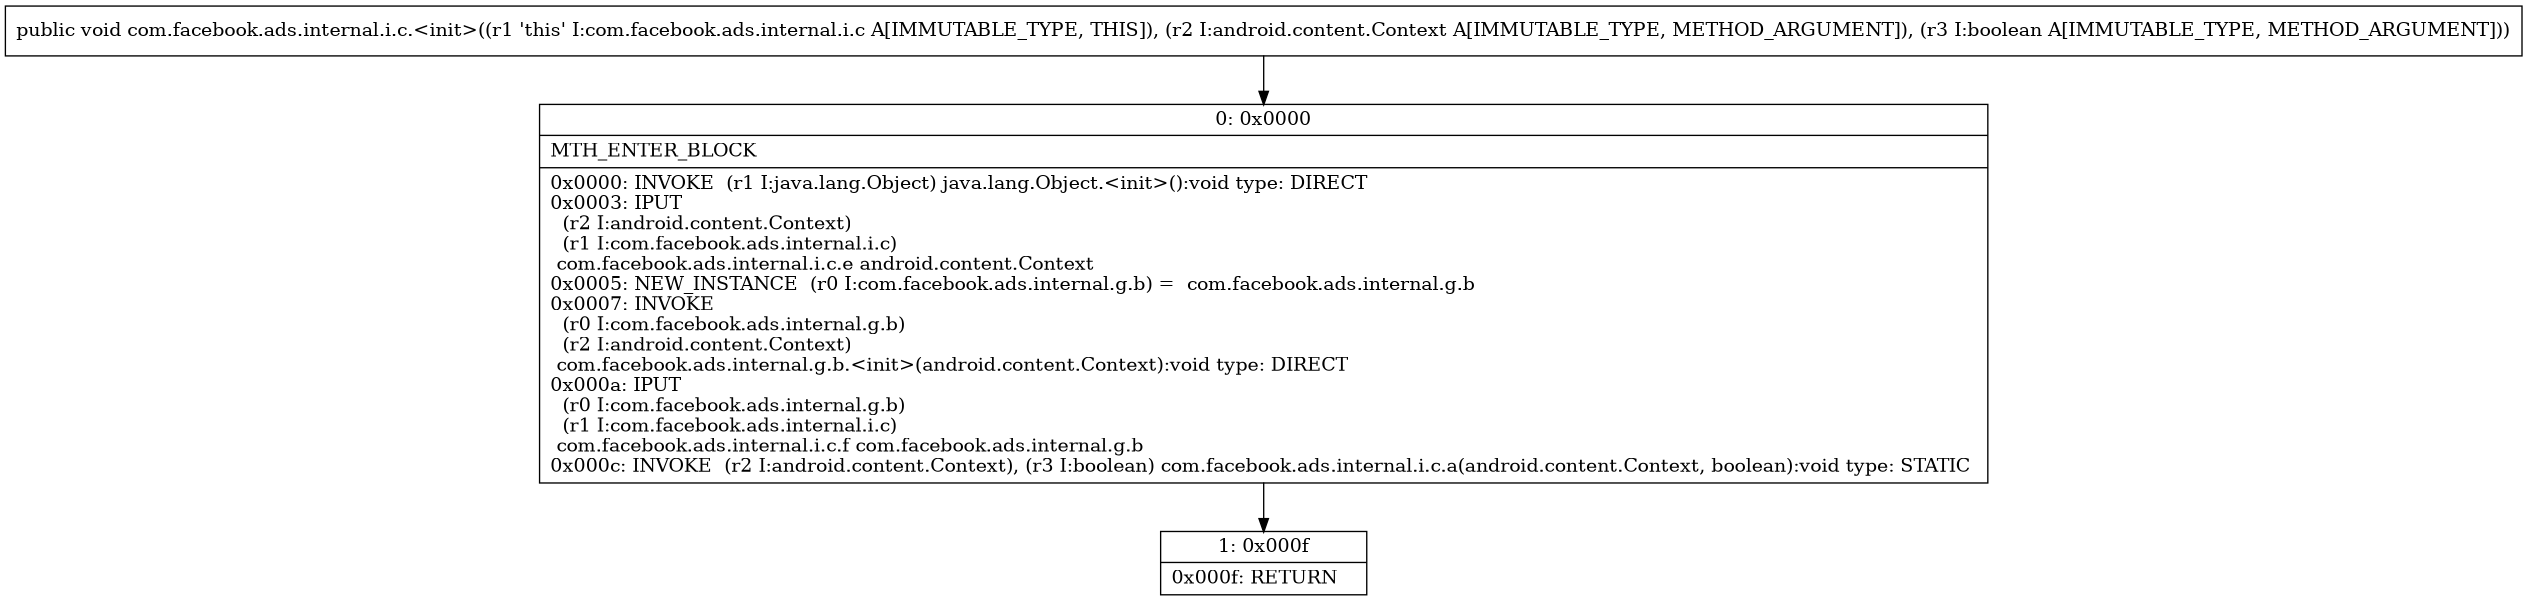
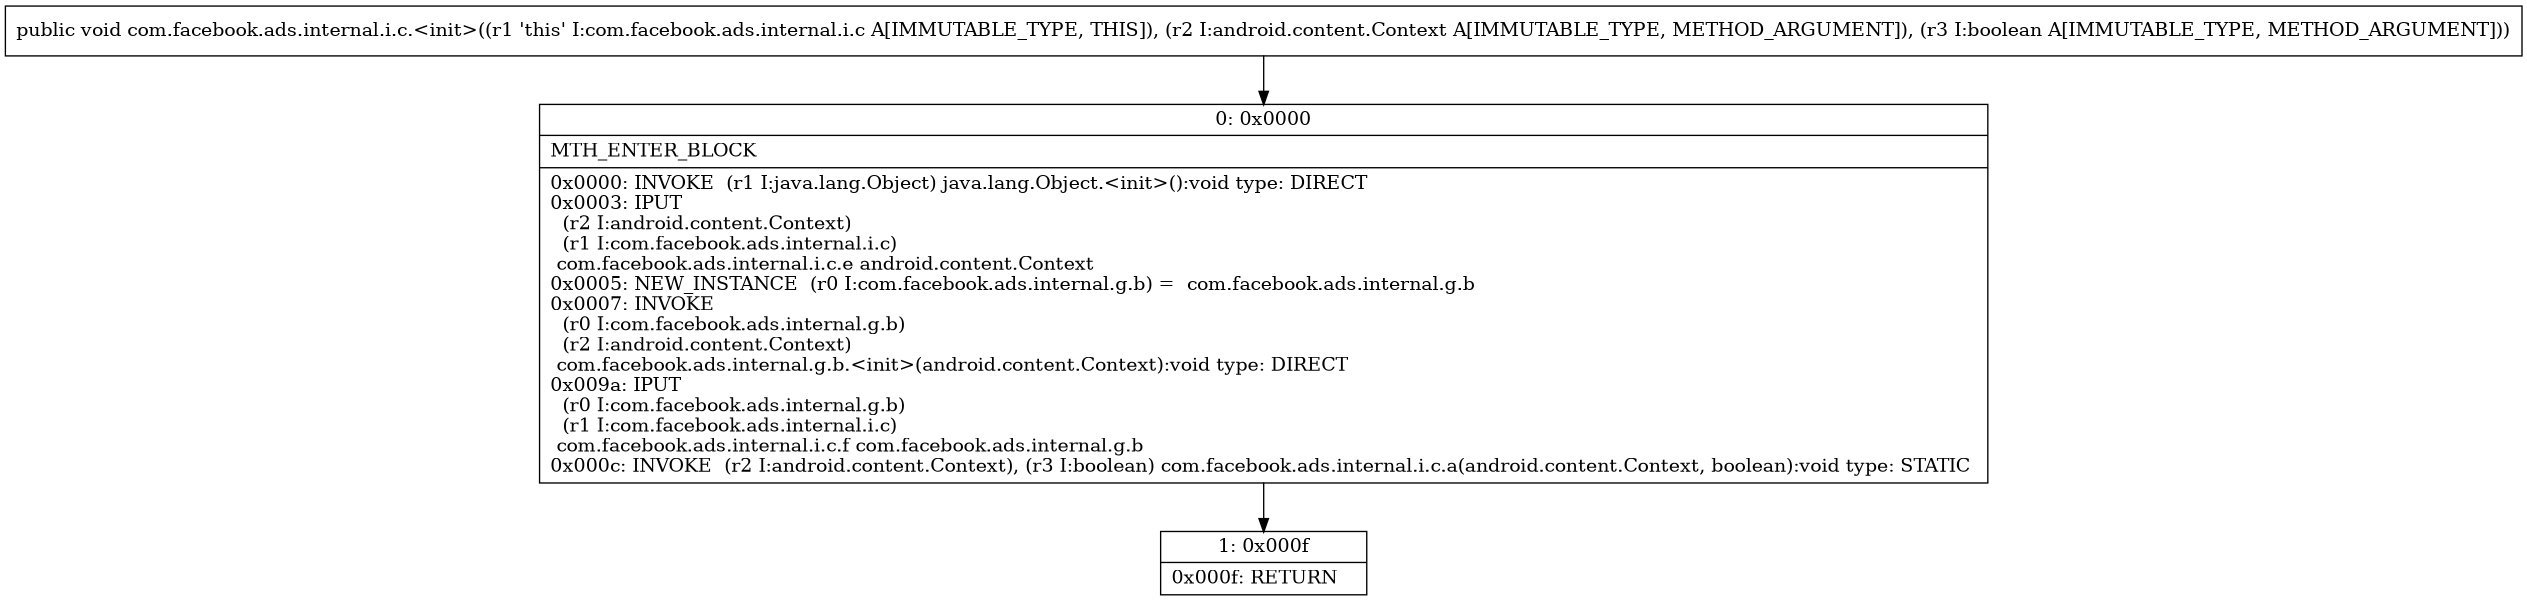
node "0: 0x0000": text "0x000a: IPUT" -> "0x009a: IPUT"
